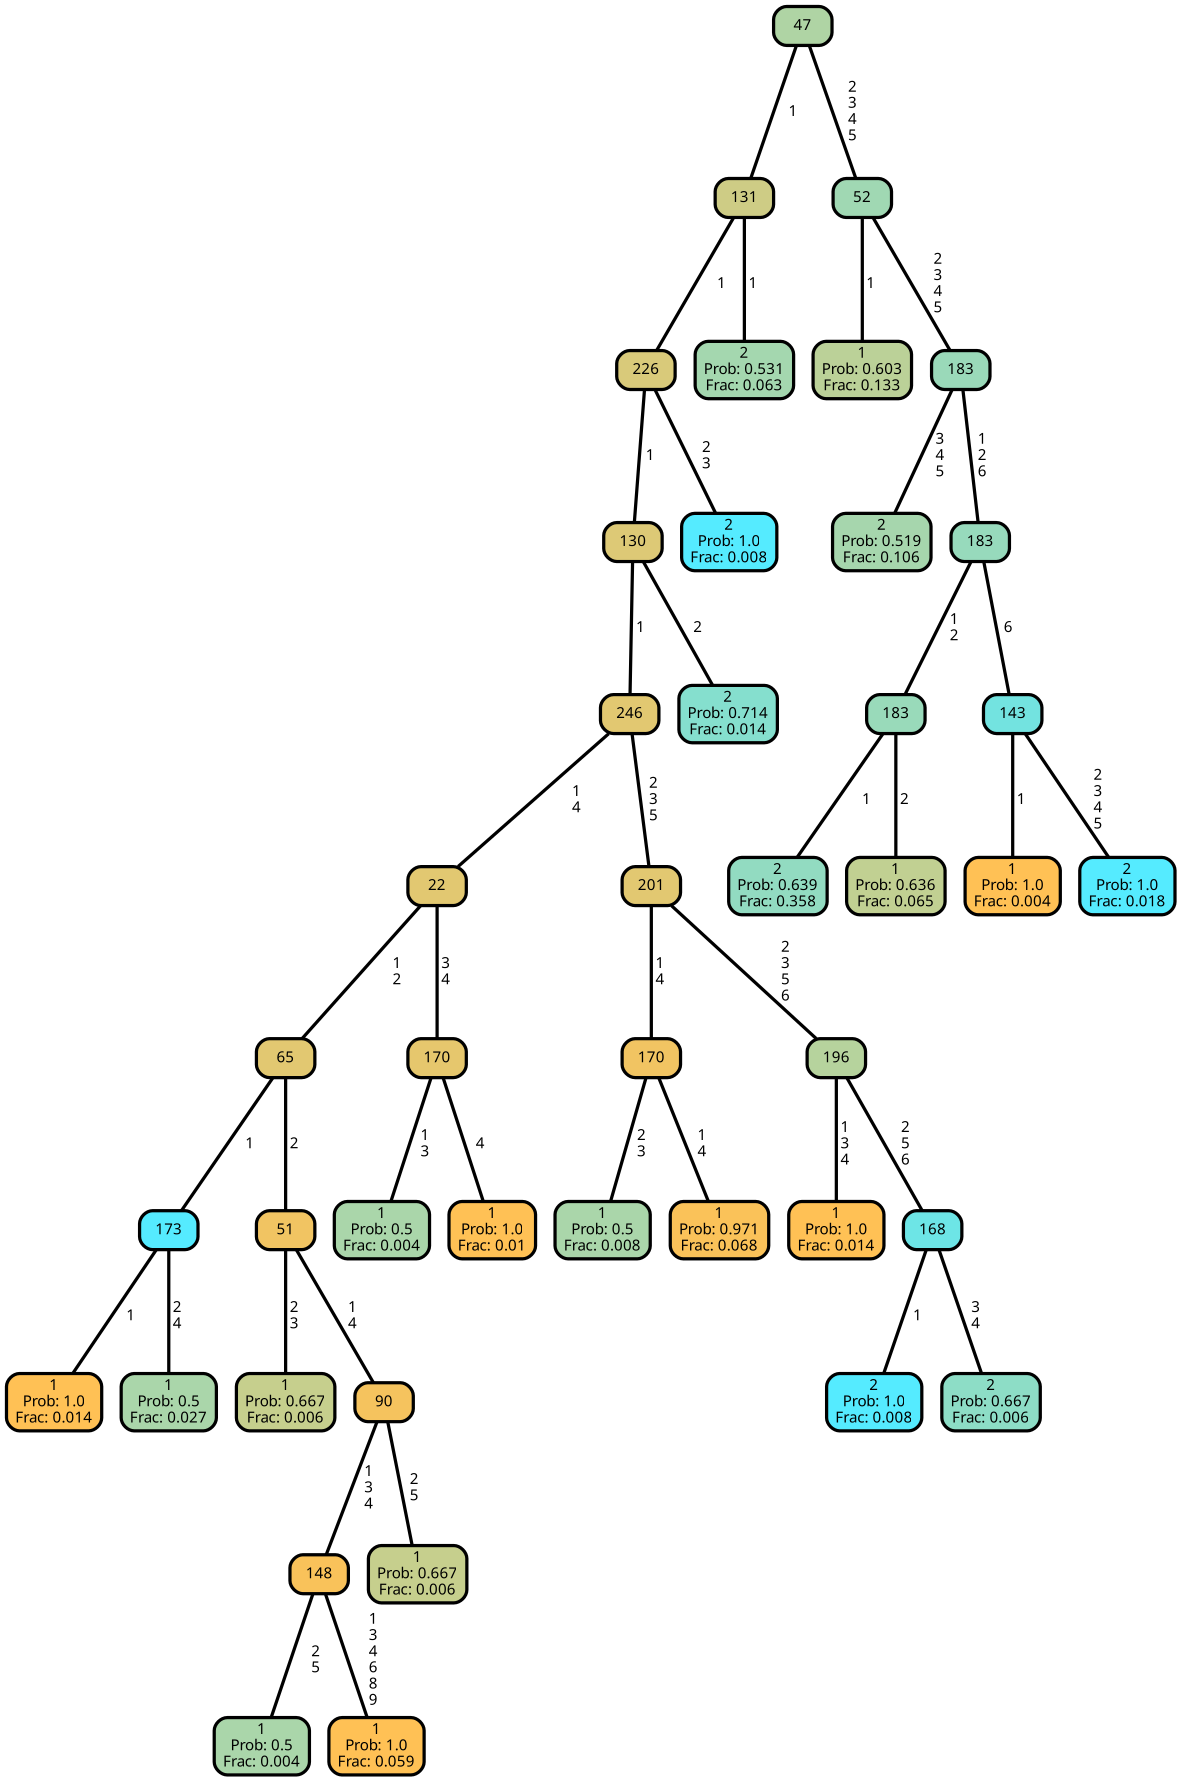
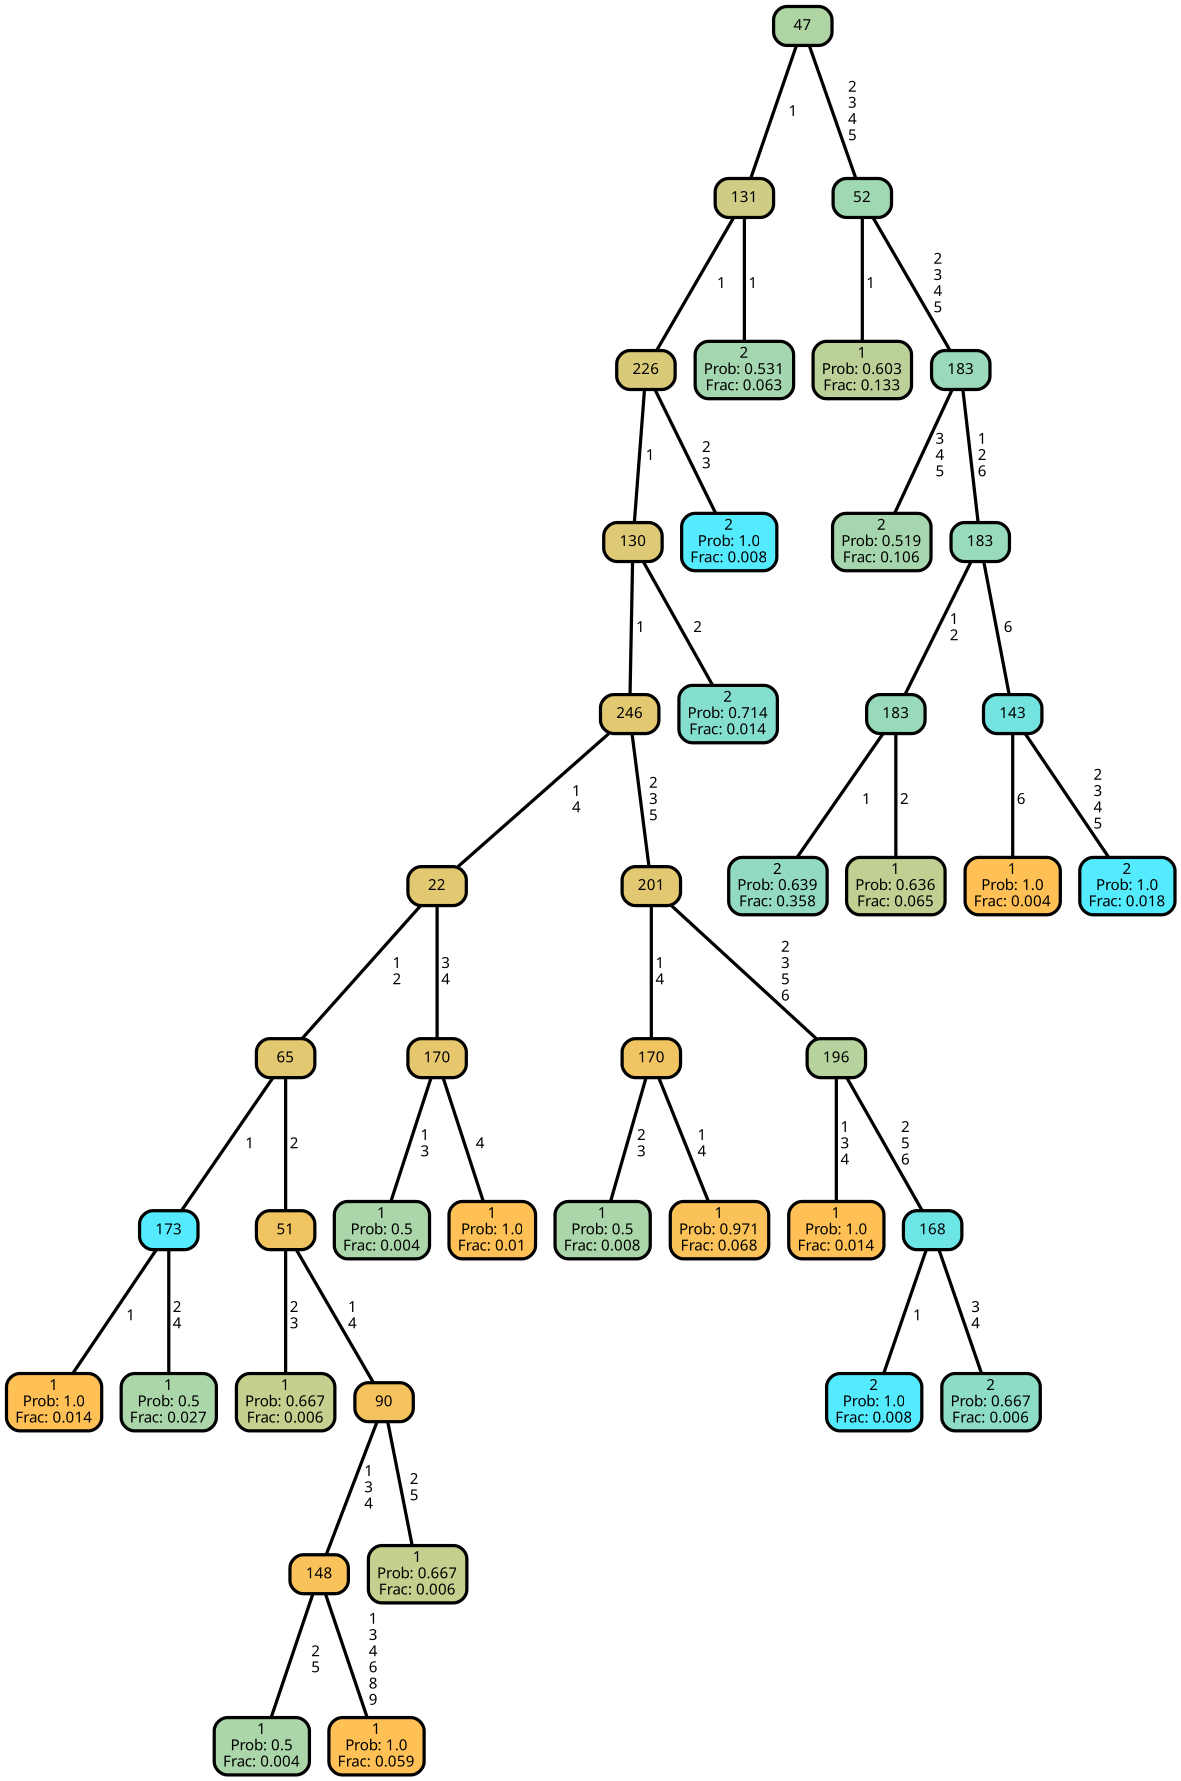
edge "143" -- "1 Prob: 1.0 Frac: 0.004": label " 1" -> " 6"
